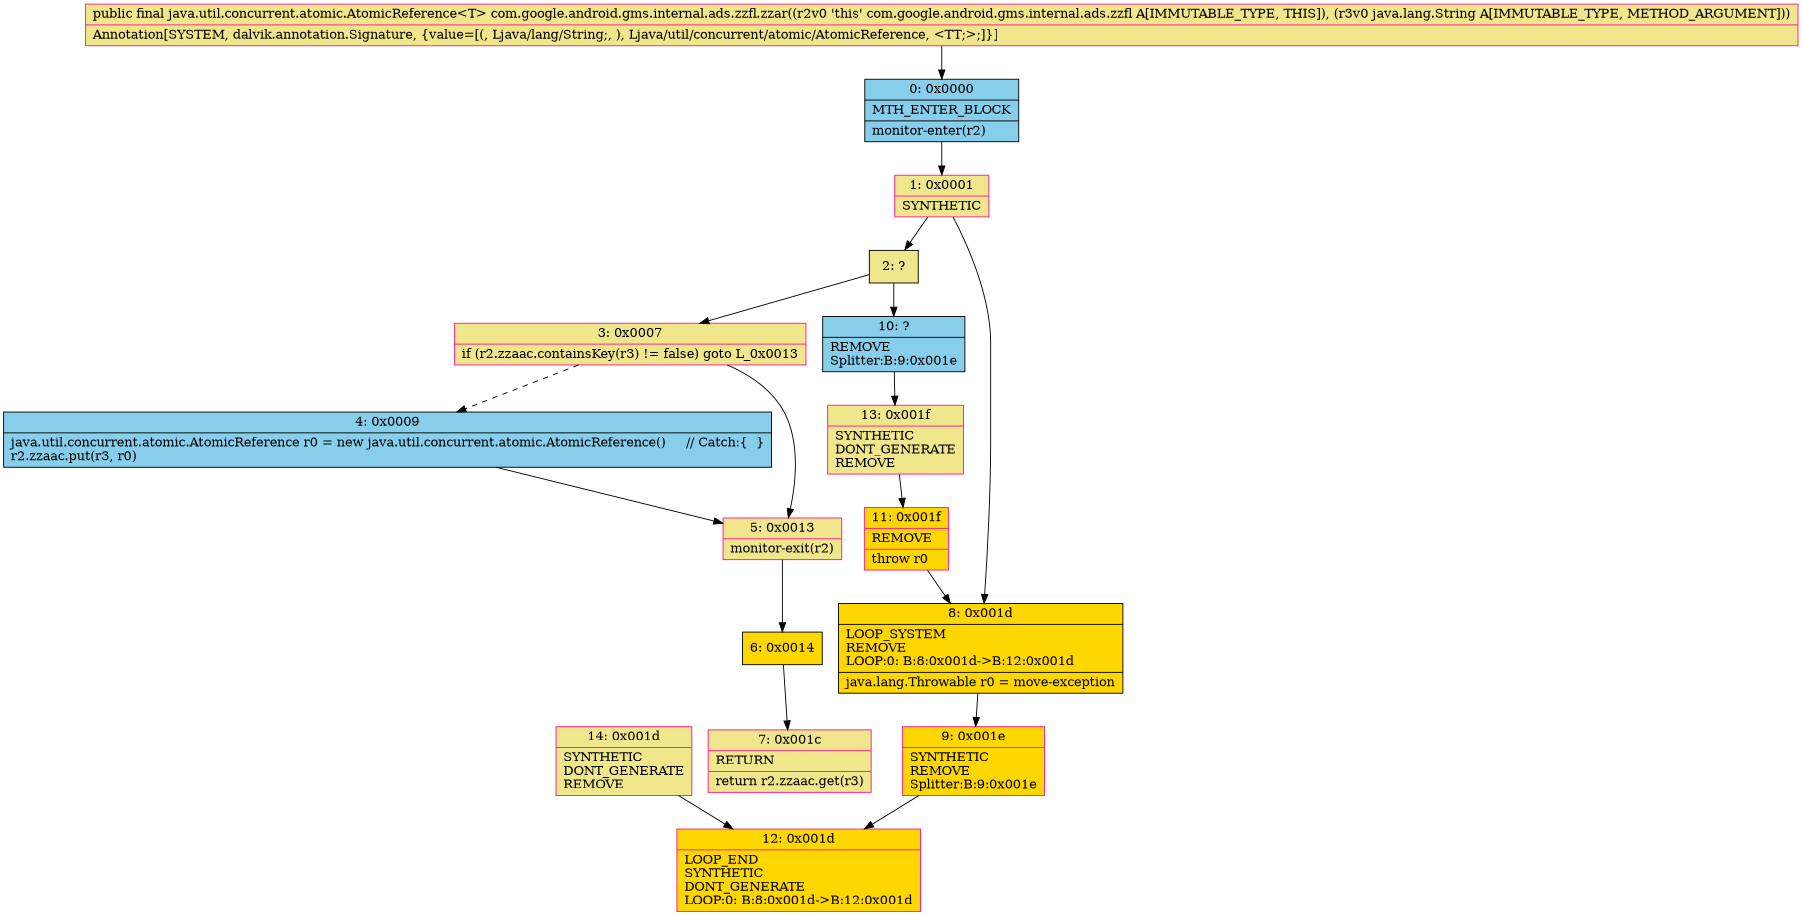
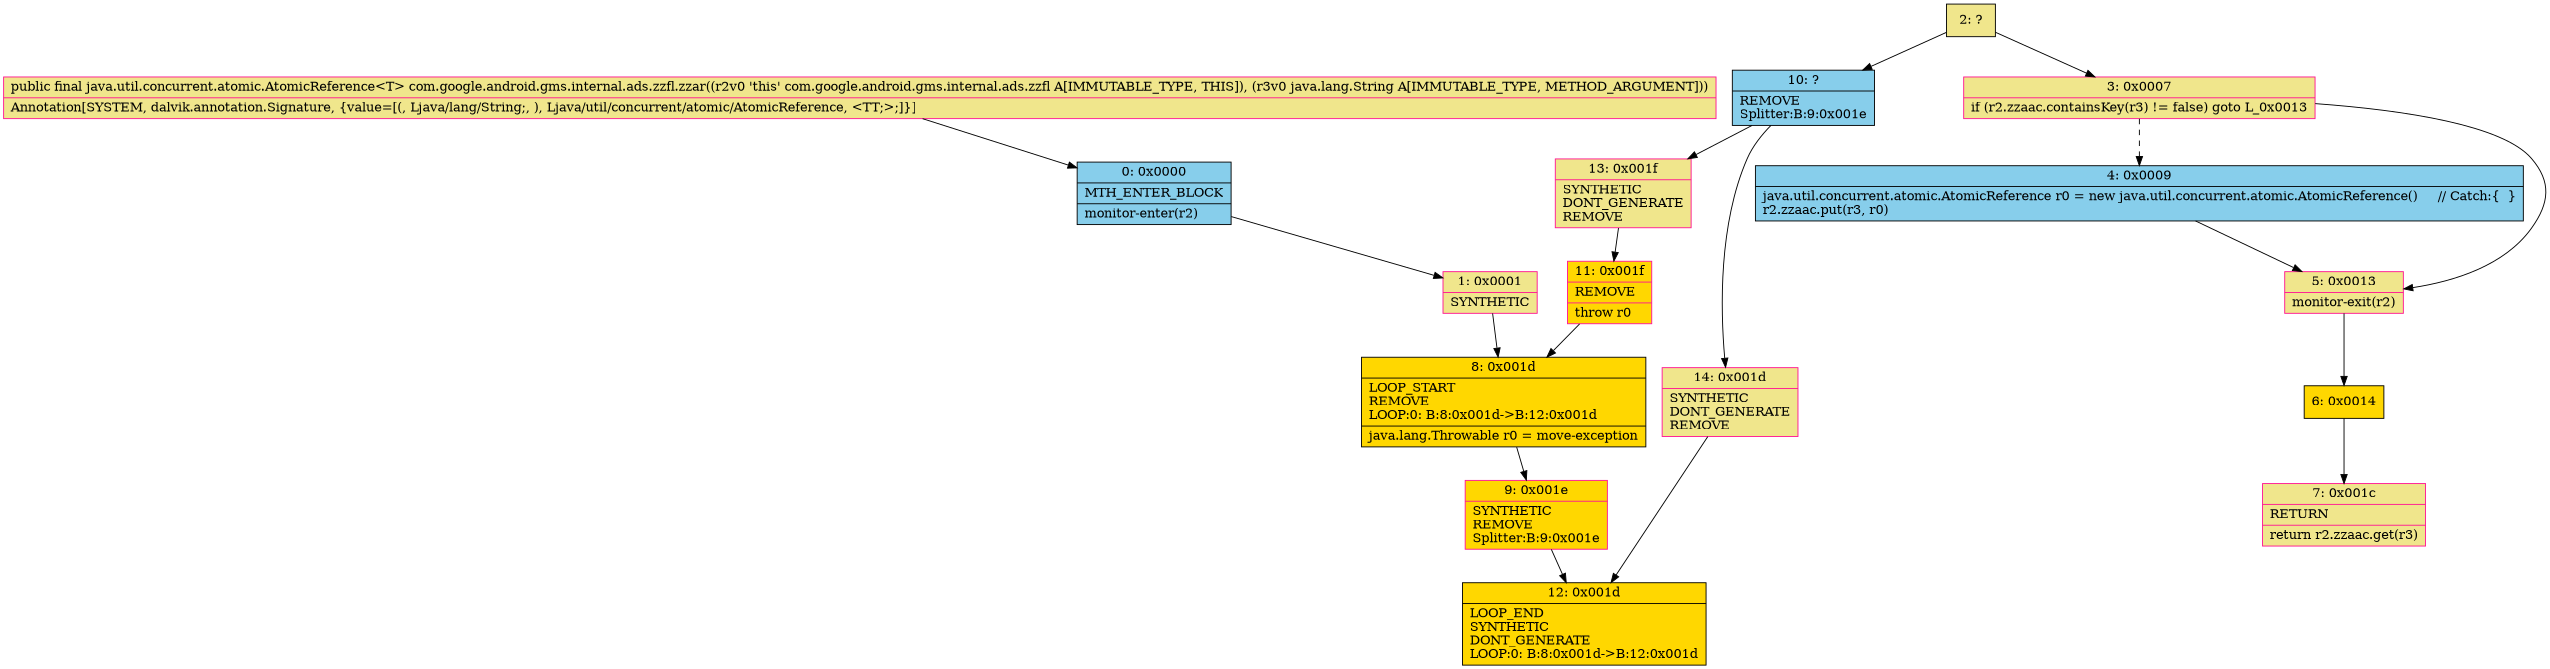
edge "1: 0x0001" -> "2: ?": removed
edge "10: ?" -> "14: 0x001d": added
node "8: 0x001d": text "LOOP_SYSTEM" -> "LOOP_START"
node "12: 0x001d": color deeppink -> black
